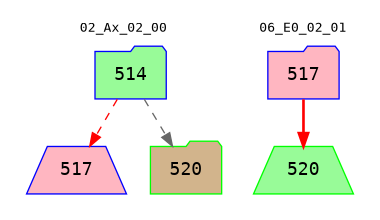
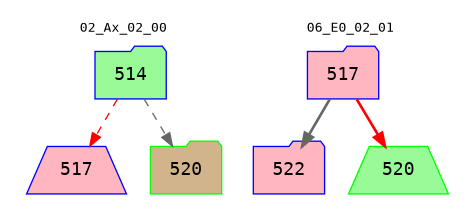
node "522": added
